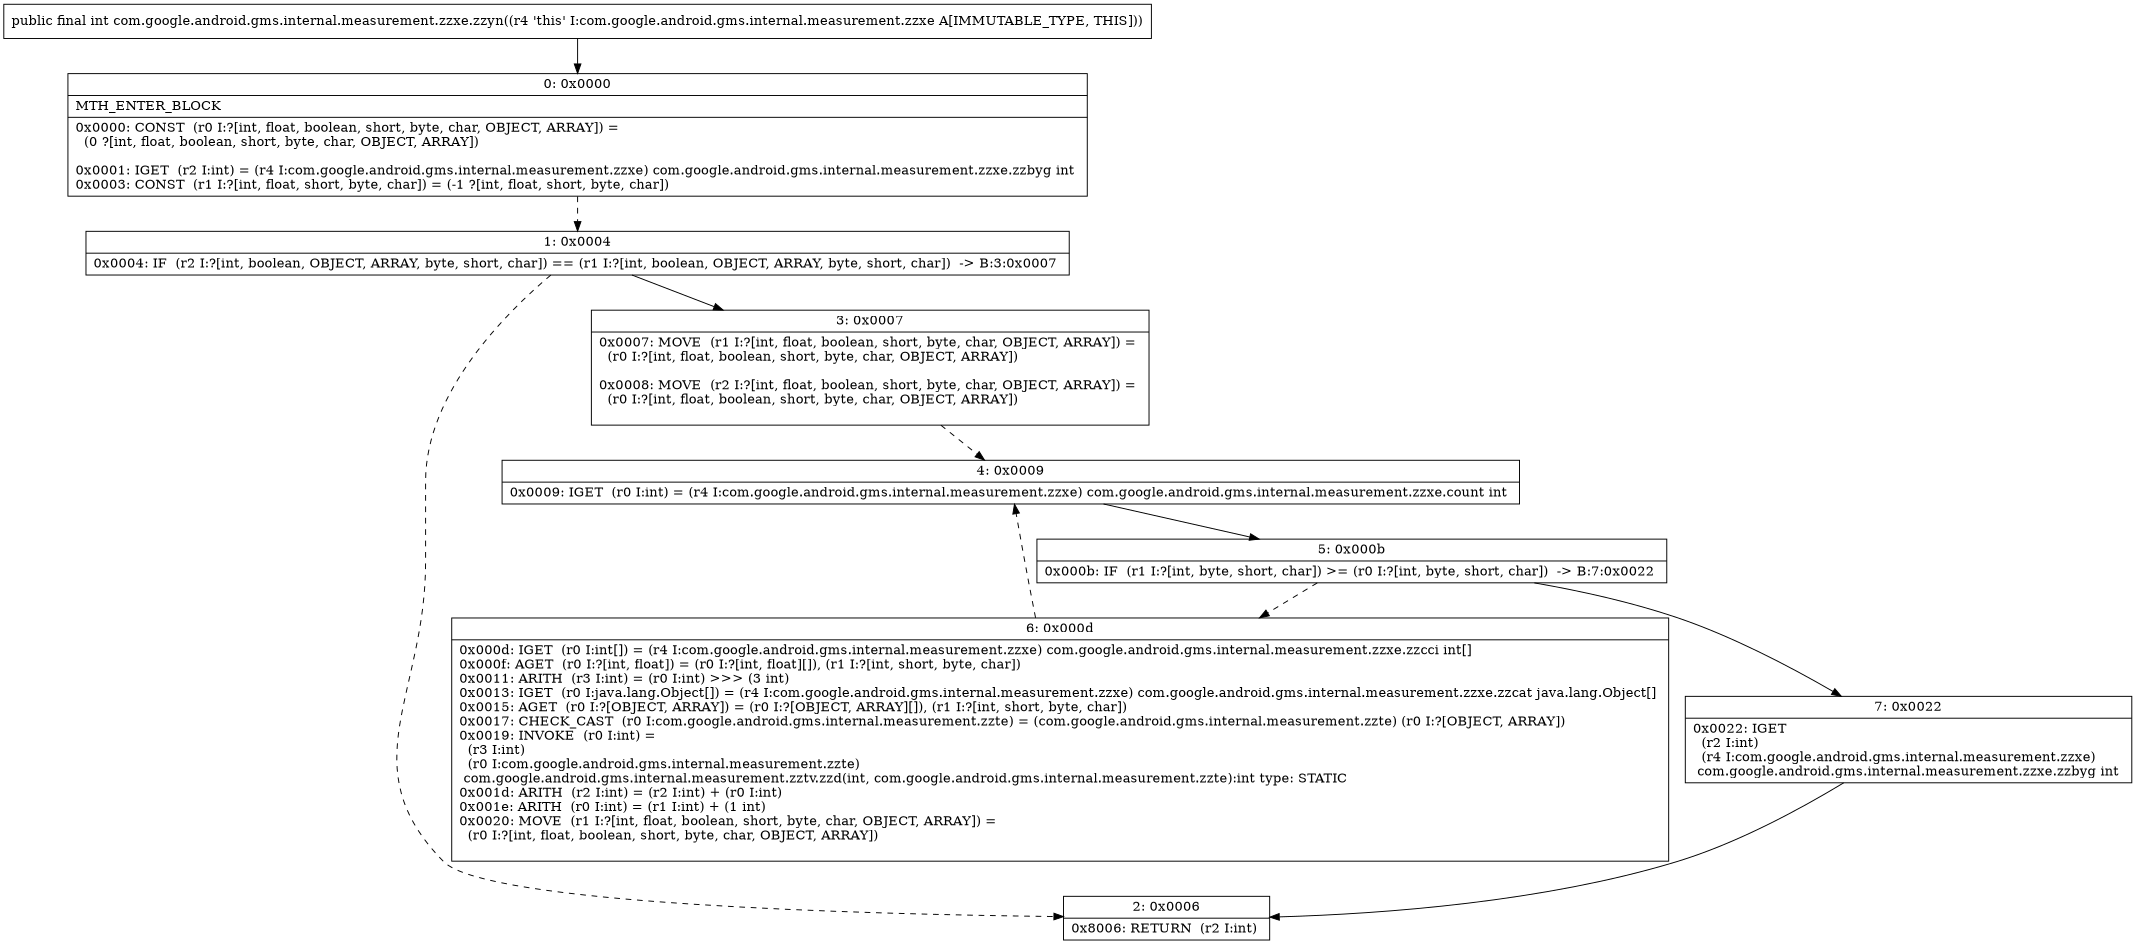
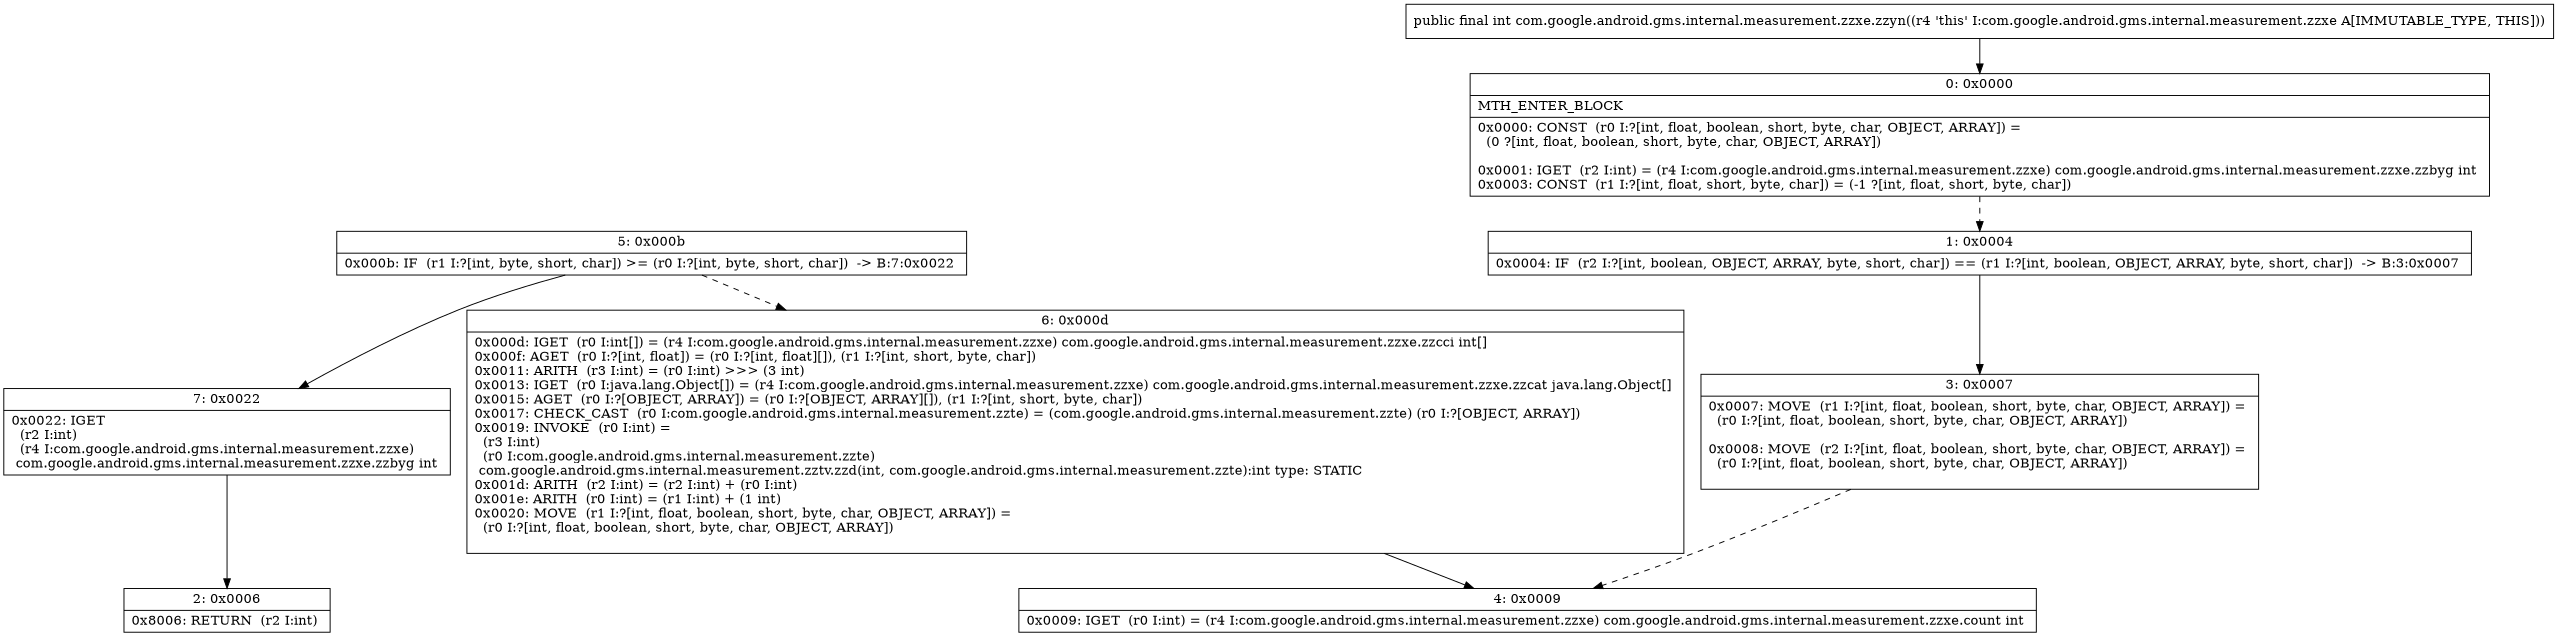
edge "4: 0x0009" -> "5: 0x000b": removed
edge "6: 0x000d" -> "4: 0x0009": style dashed -> solid
edge "1: 0x0004" -> "2: 0x0006": removed
